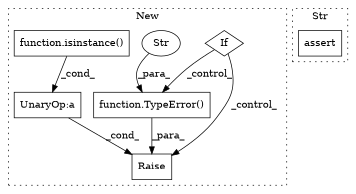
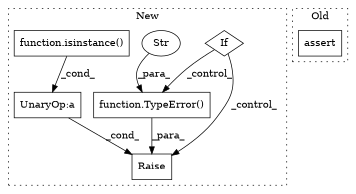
cluster "Str": label "Str" -> "Old"
